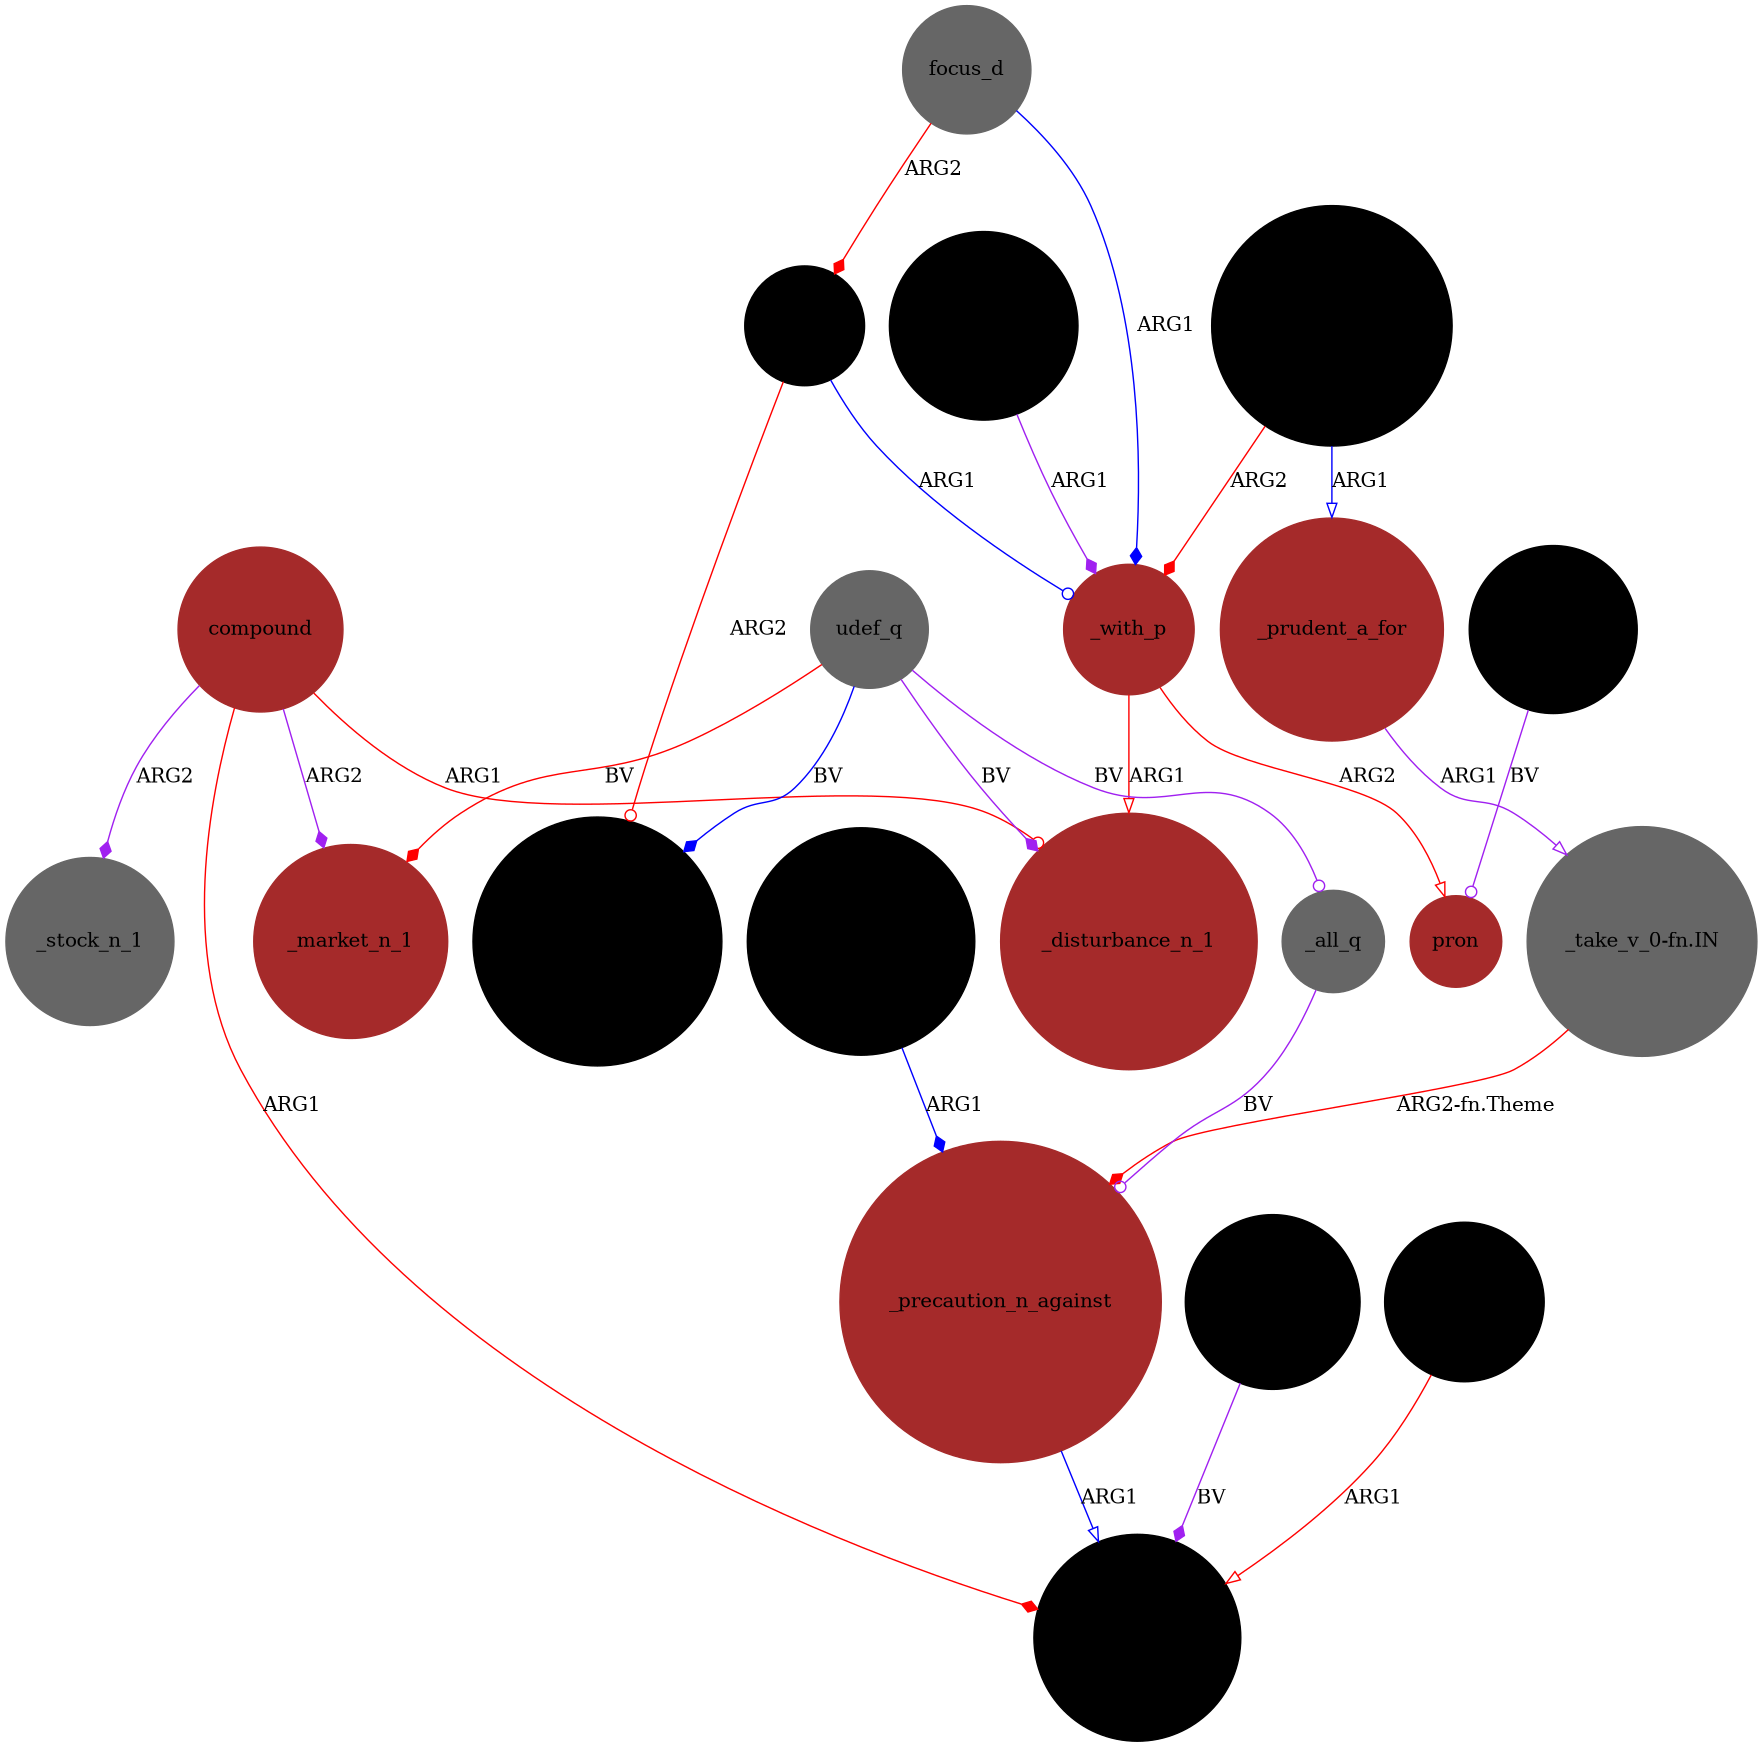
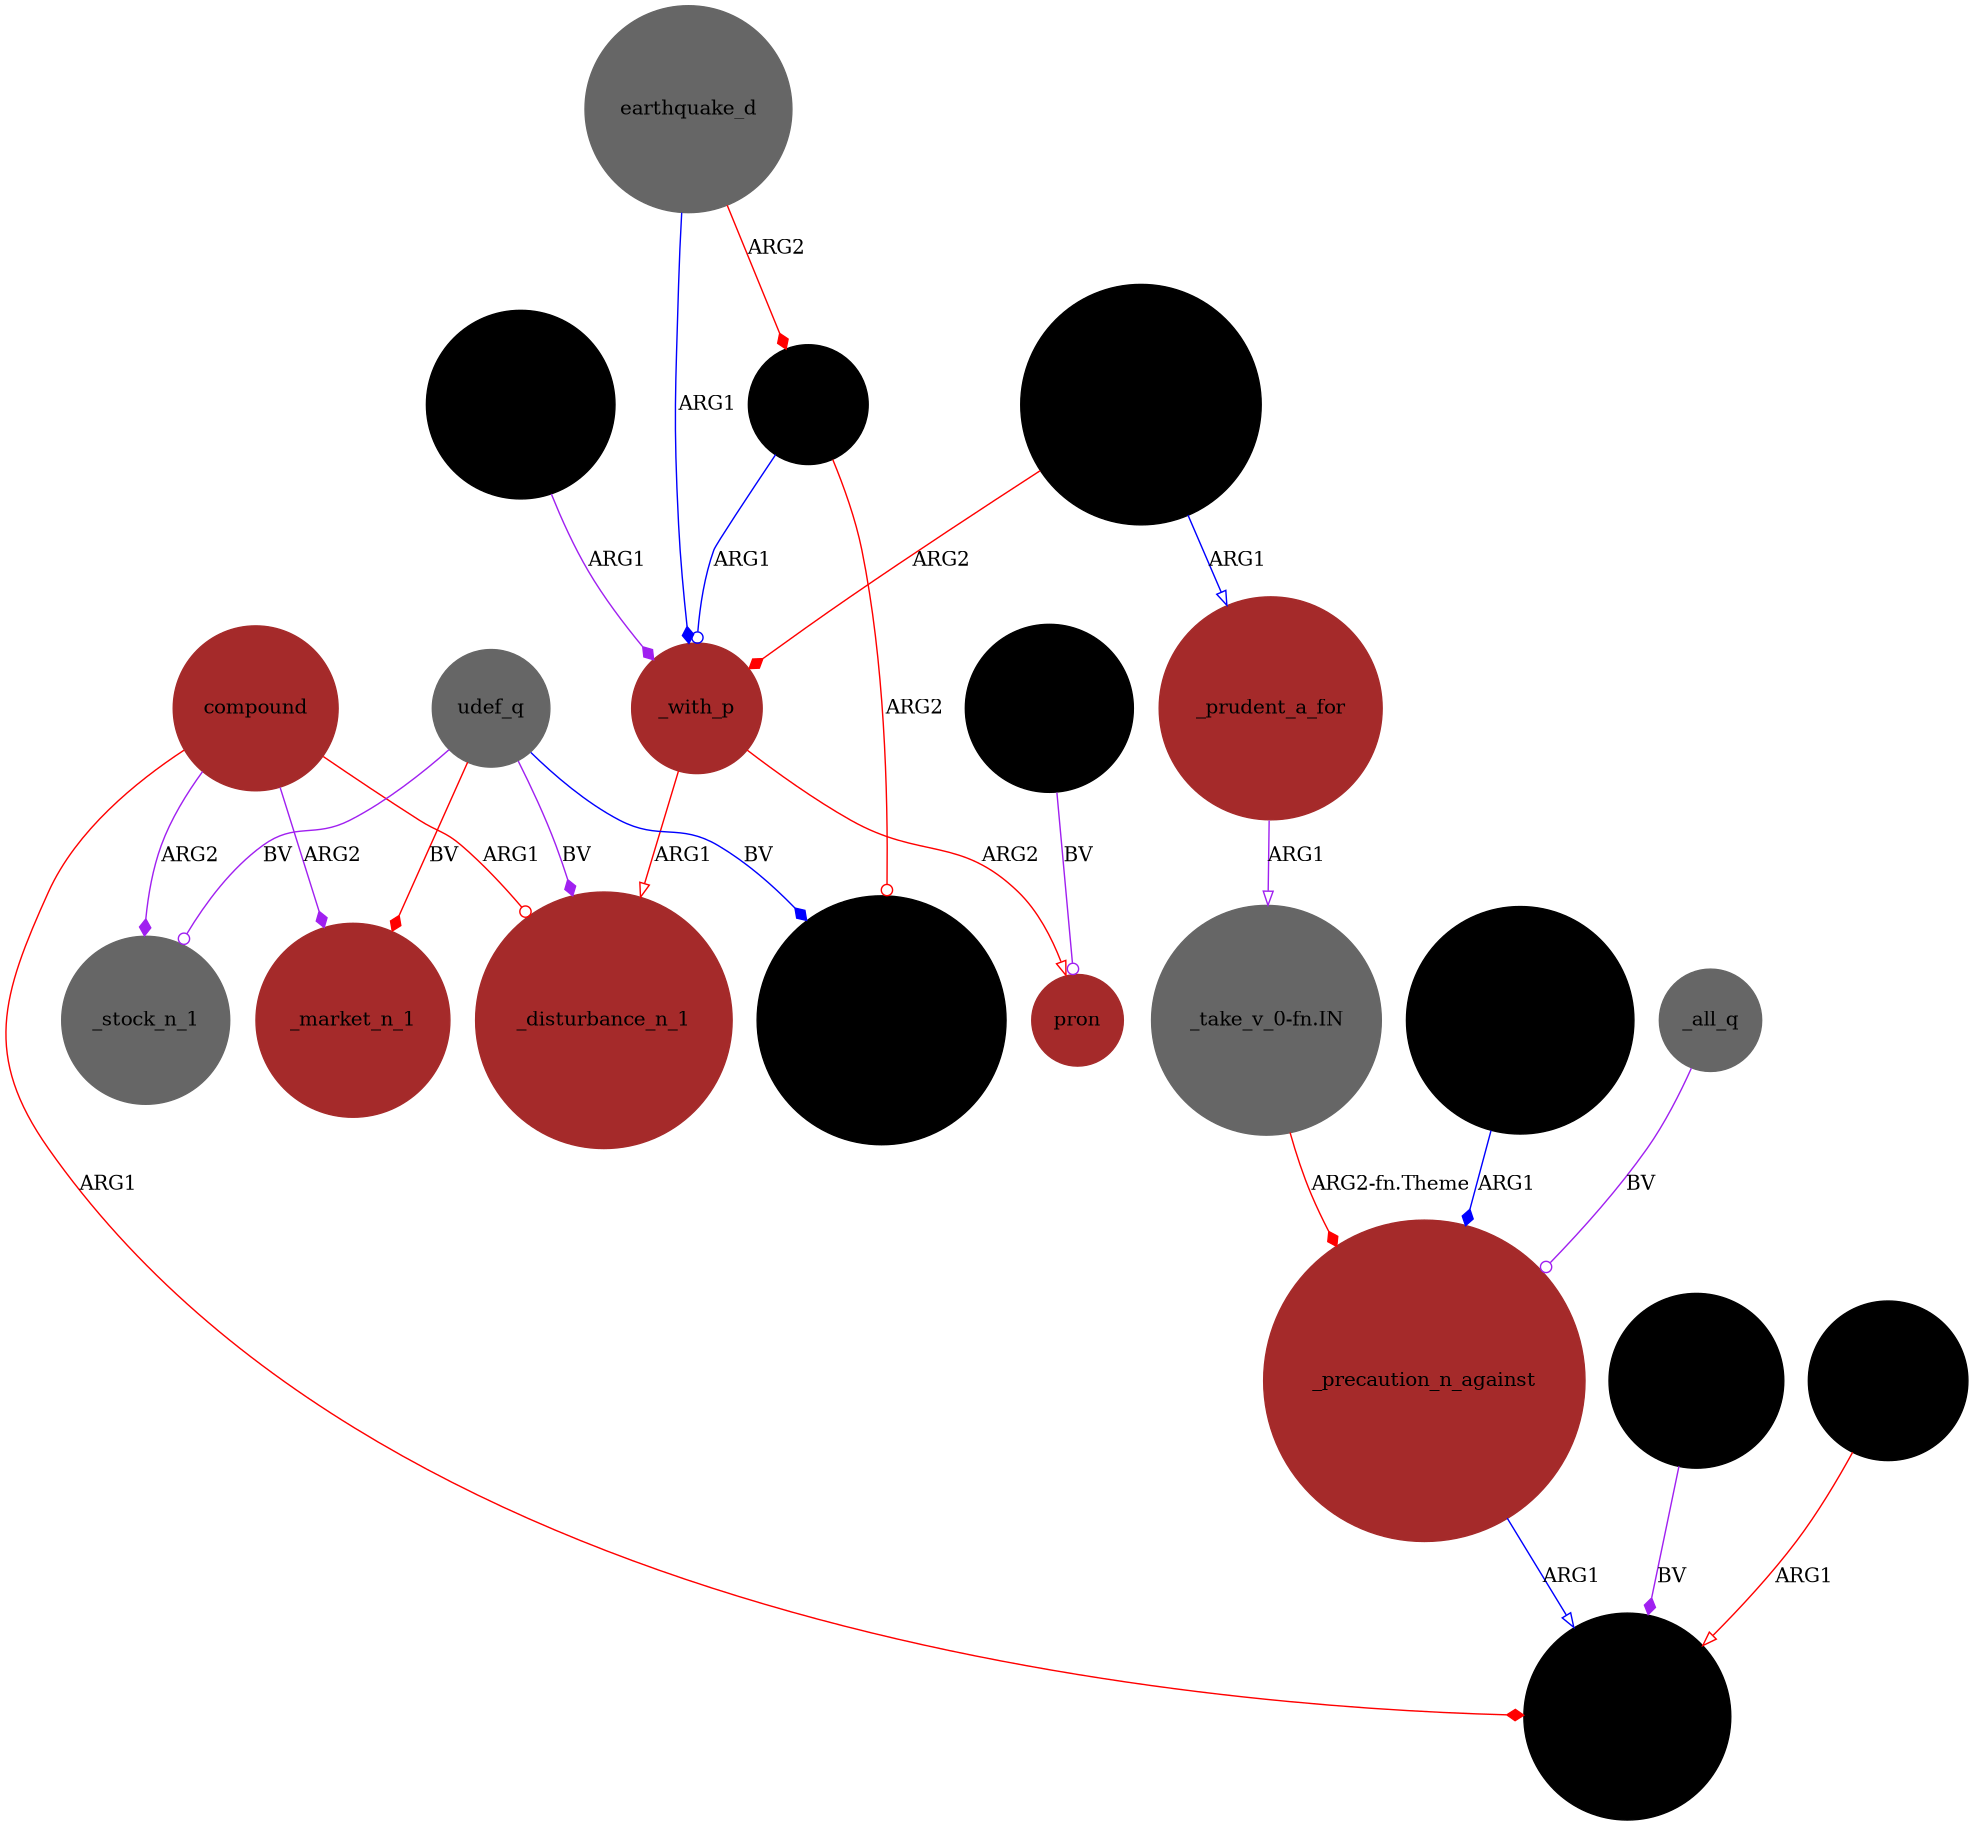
node "focus_d": label "focus_d" -> "earthquake_d"
edge "udef_q" -> "_all_q": now "udef_q" -> "_stock_n_1"
